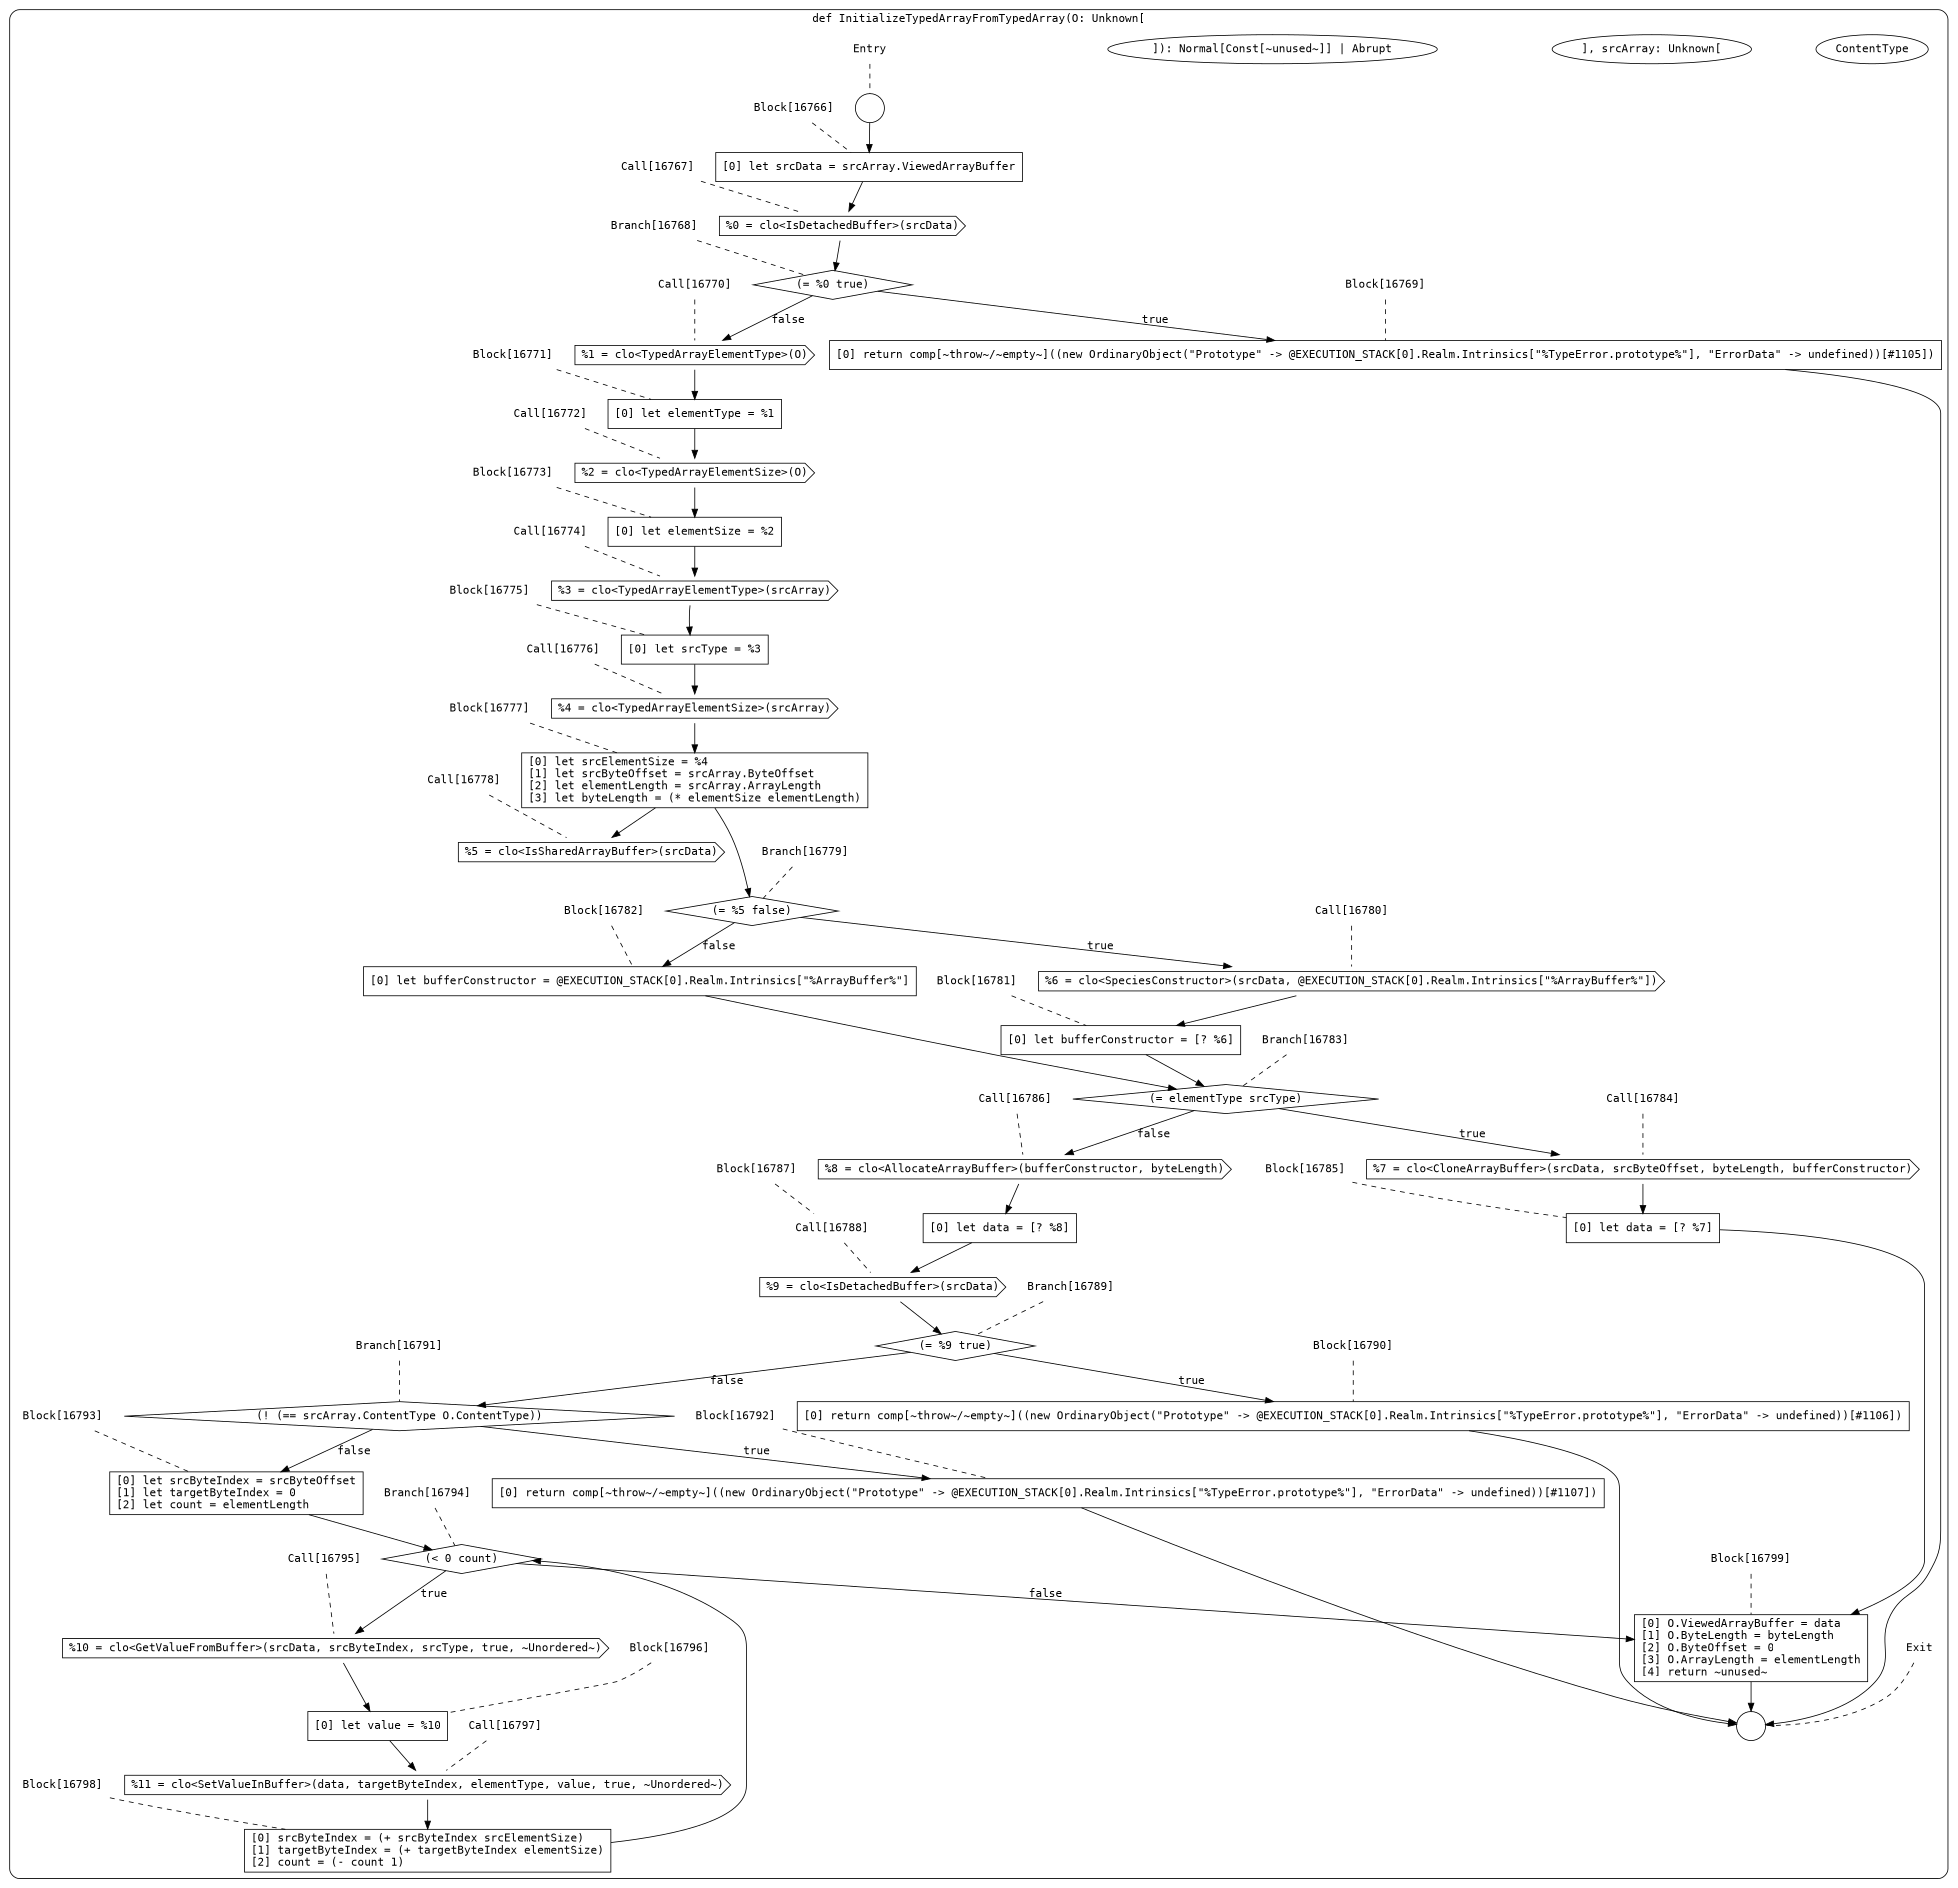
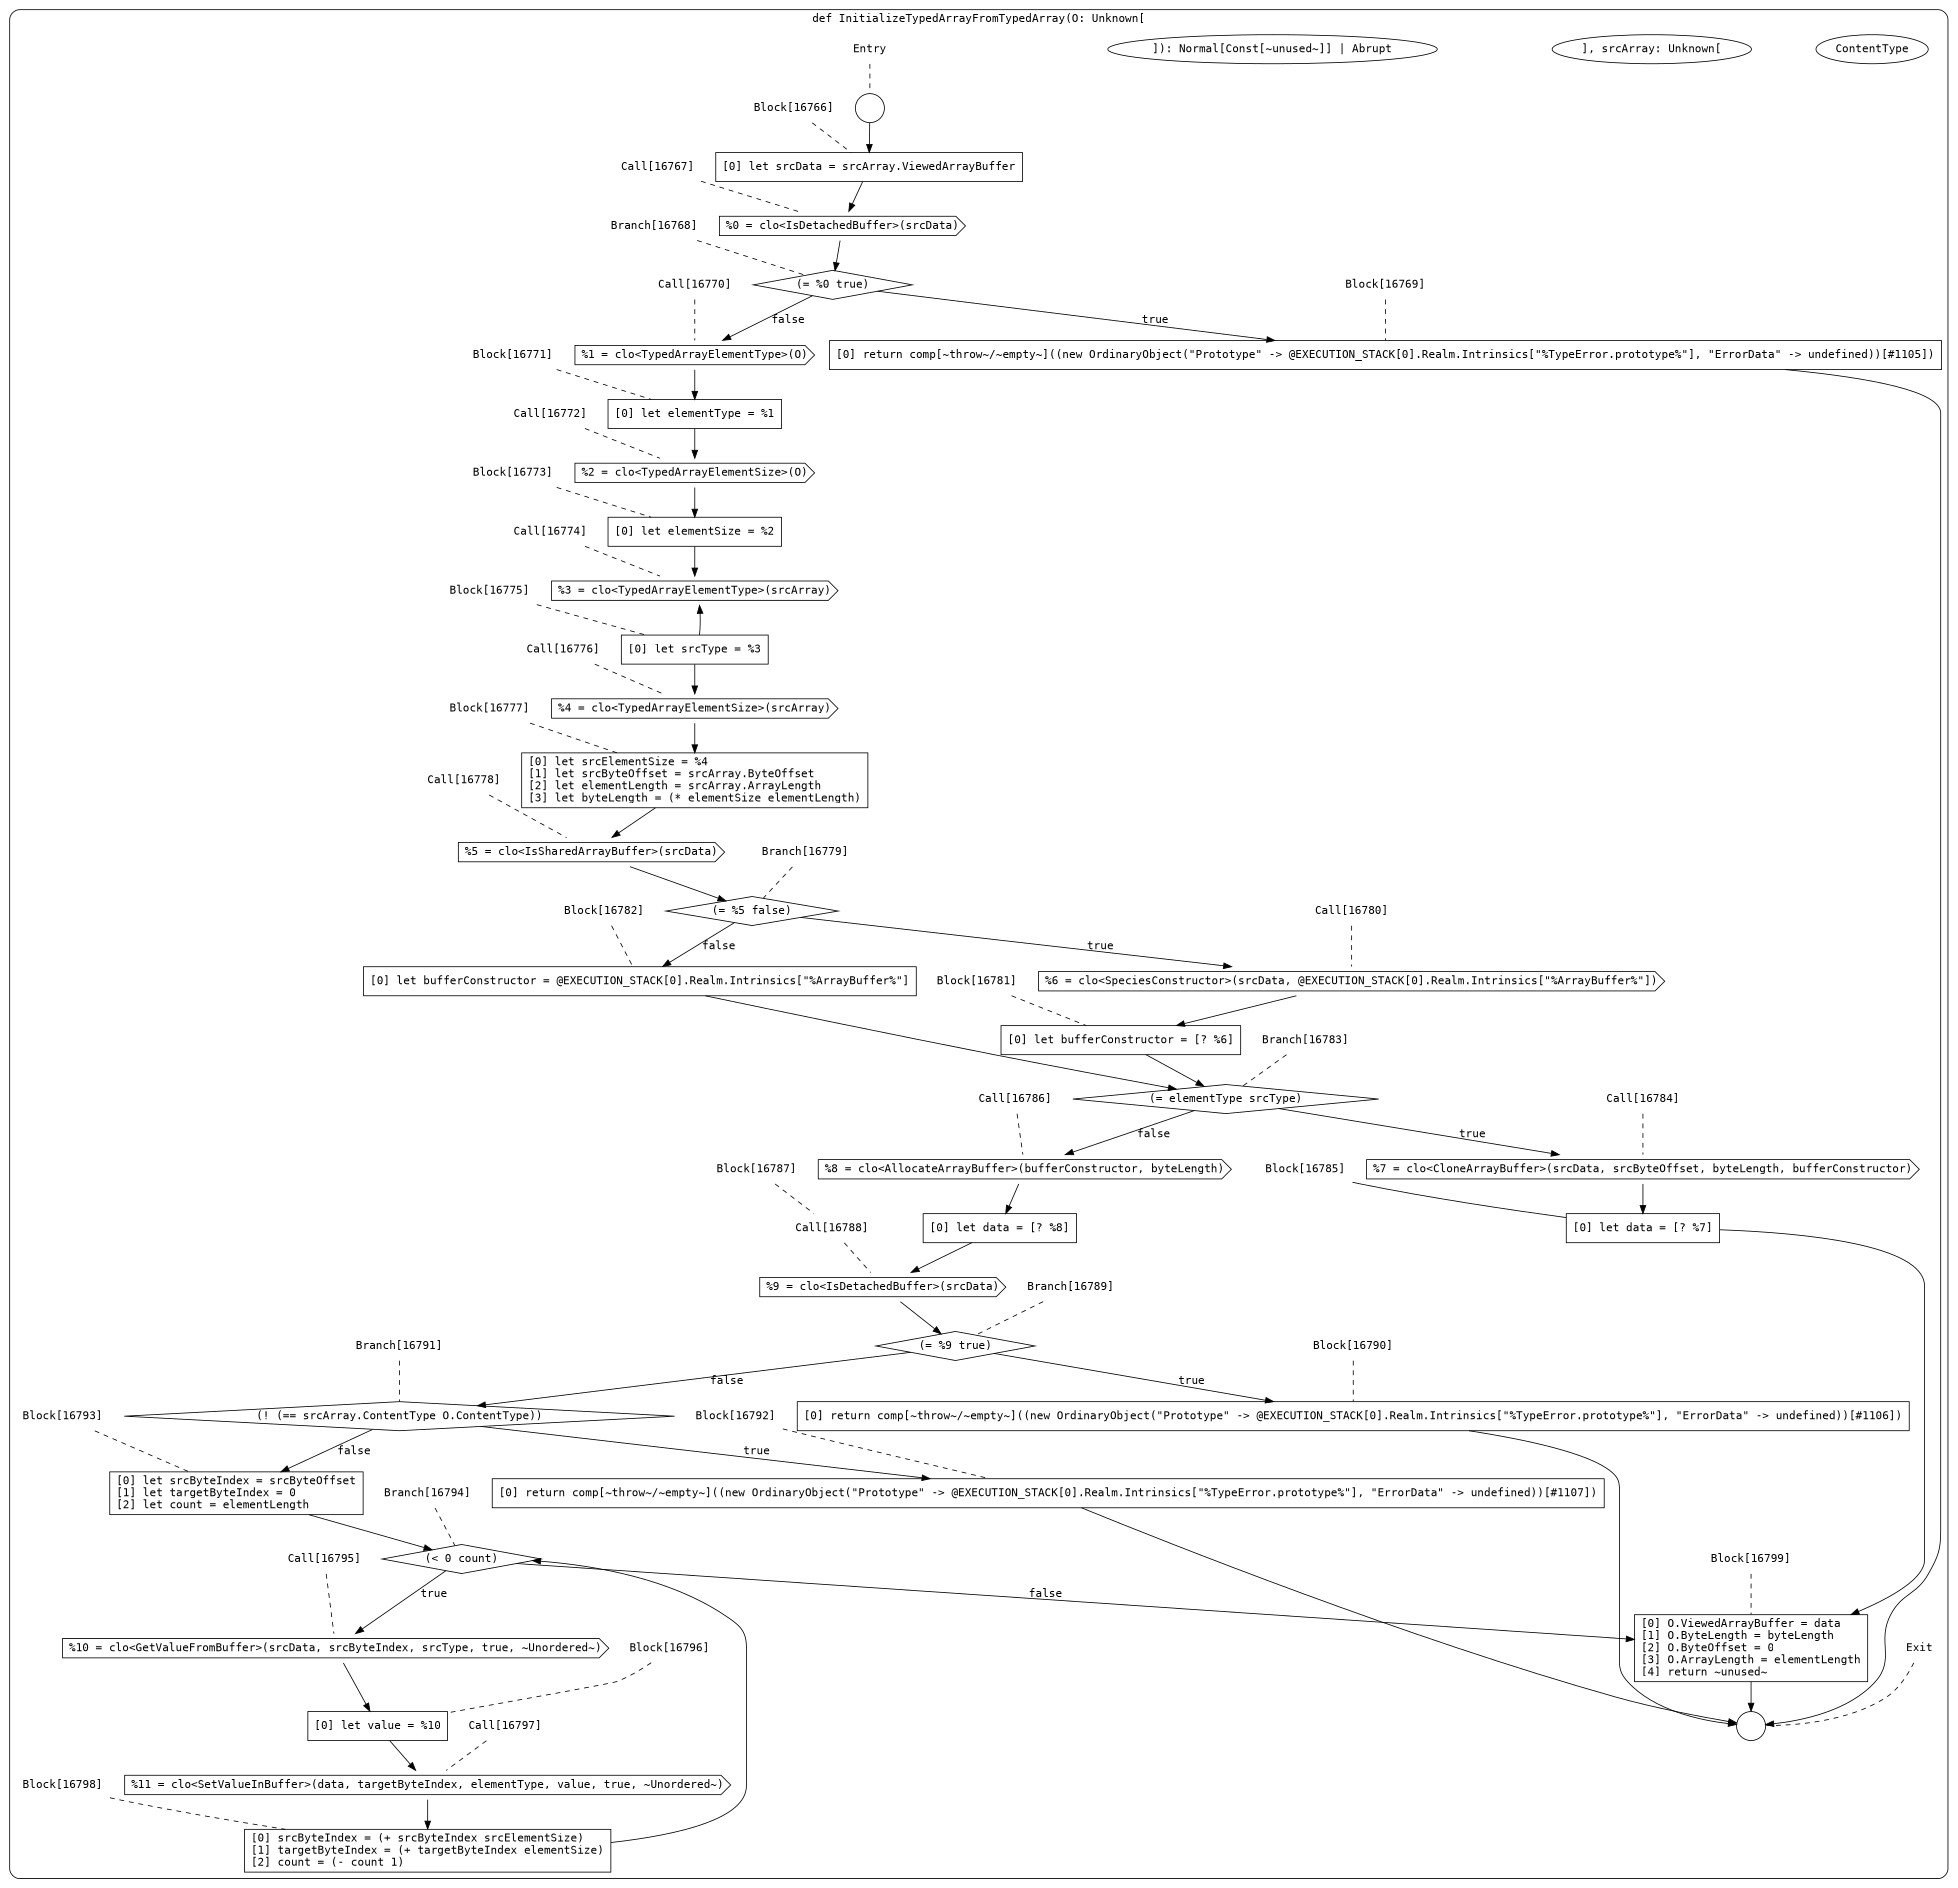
edge "%3 = clo<TypedArrayElementType>(srcArray)" -> "[0] let srcType = %3": reversed
edge "[0] let srcElementSize = %4" -> "(= %5 false)": now "%5 = clo<IsSharedArrayBuffer>(srcData)" -> "(= %5 false)"
edge "Block[16785]" -- "[0] let data = [? %7]": style dashed -> solid
